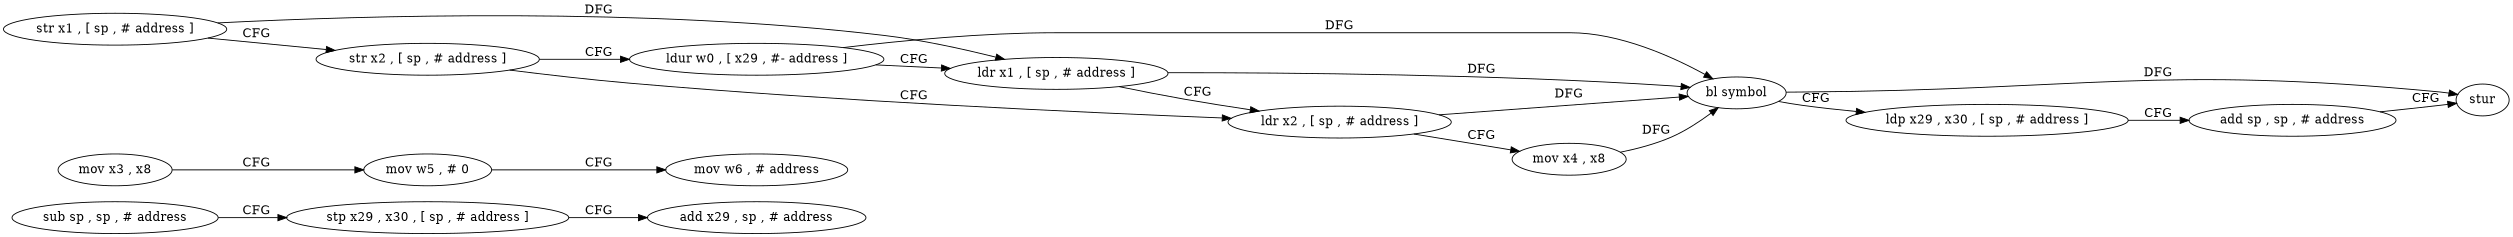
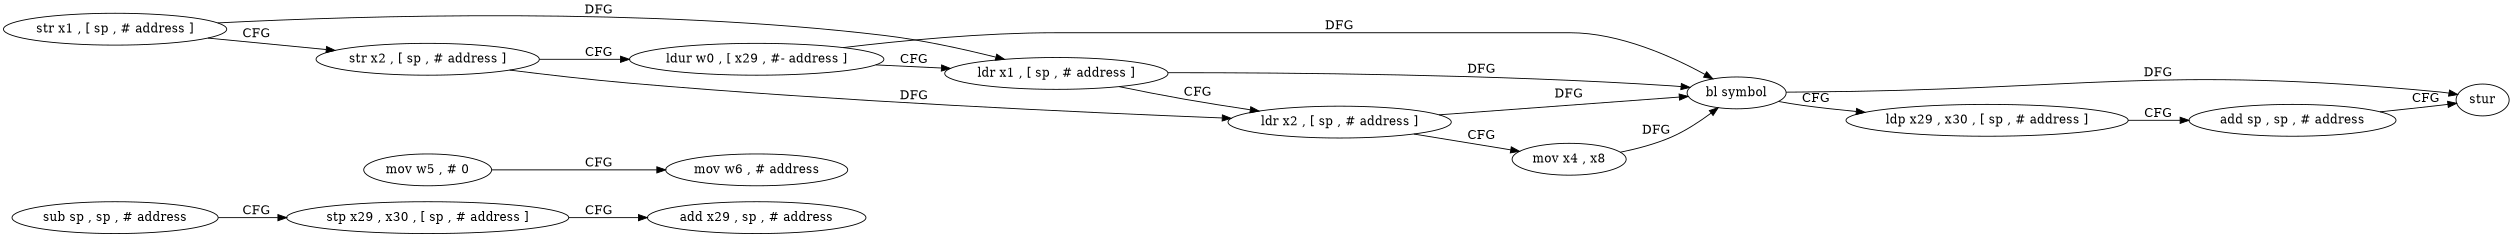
edge "str x2 , [ sp , # address ]" -> "ldr x2 , [ sp , # address ]": label "CFG" -> "DFG"
node "mov x3 , x8": removed
